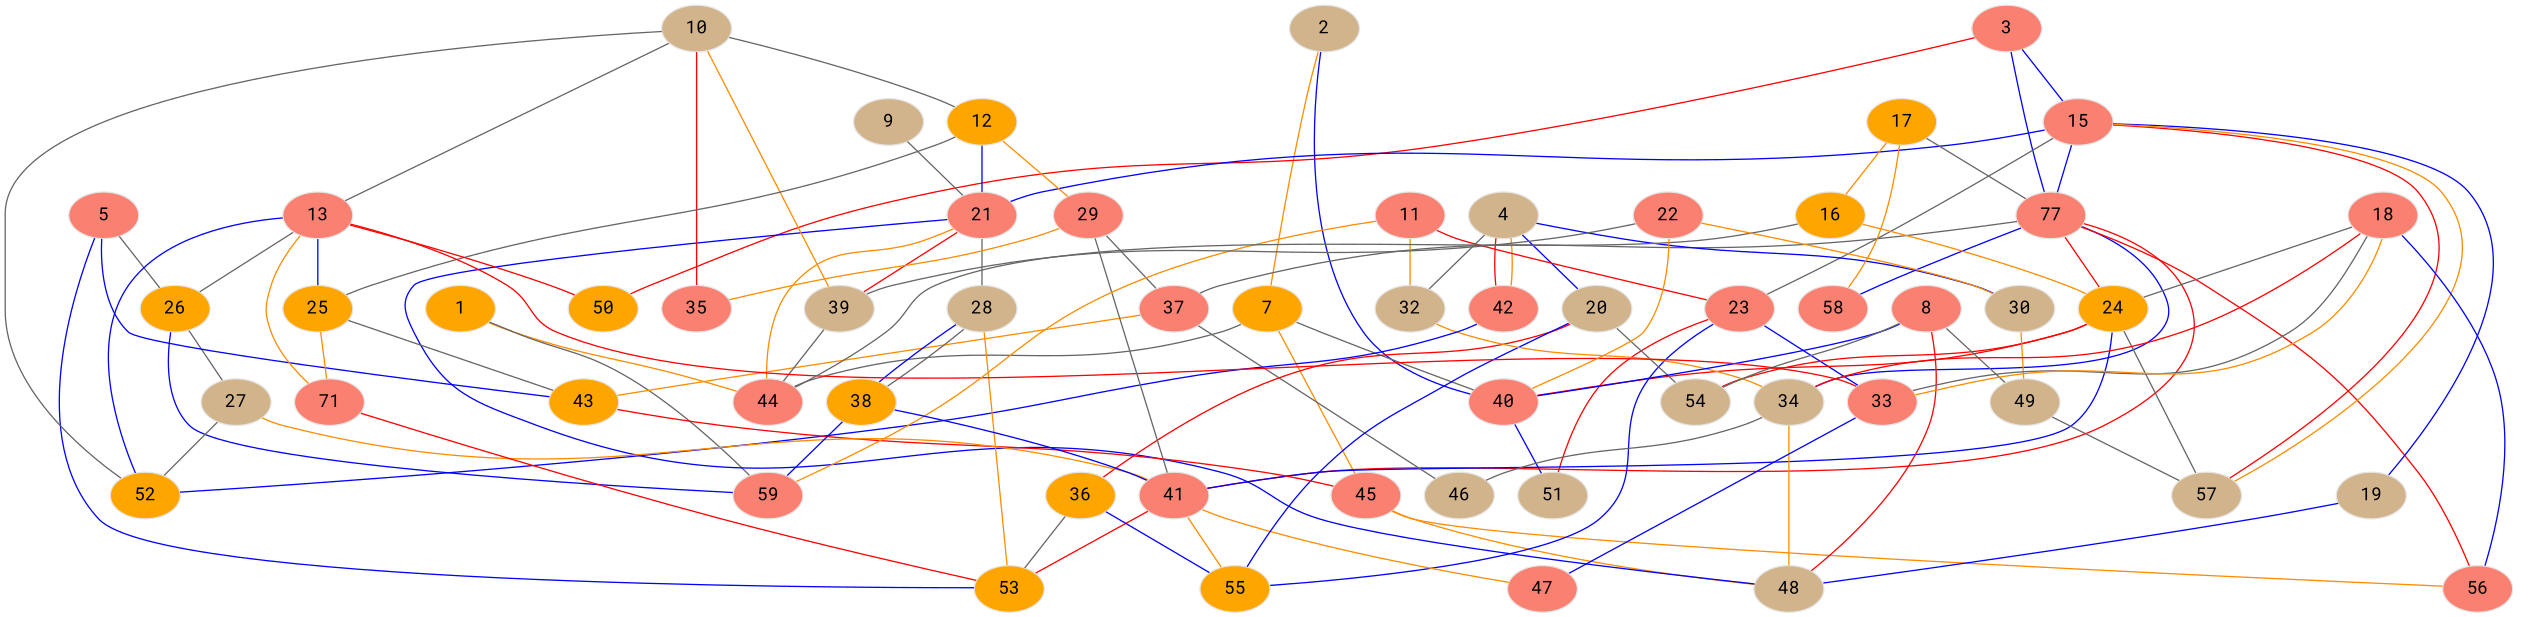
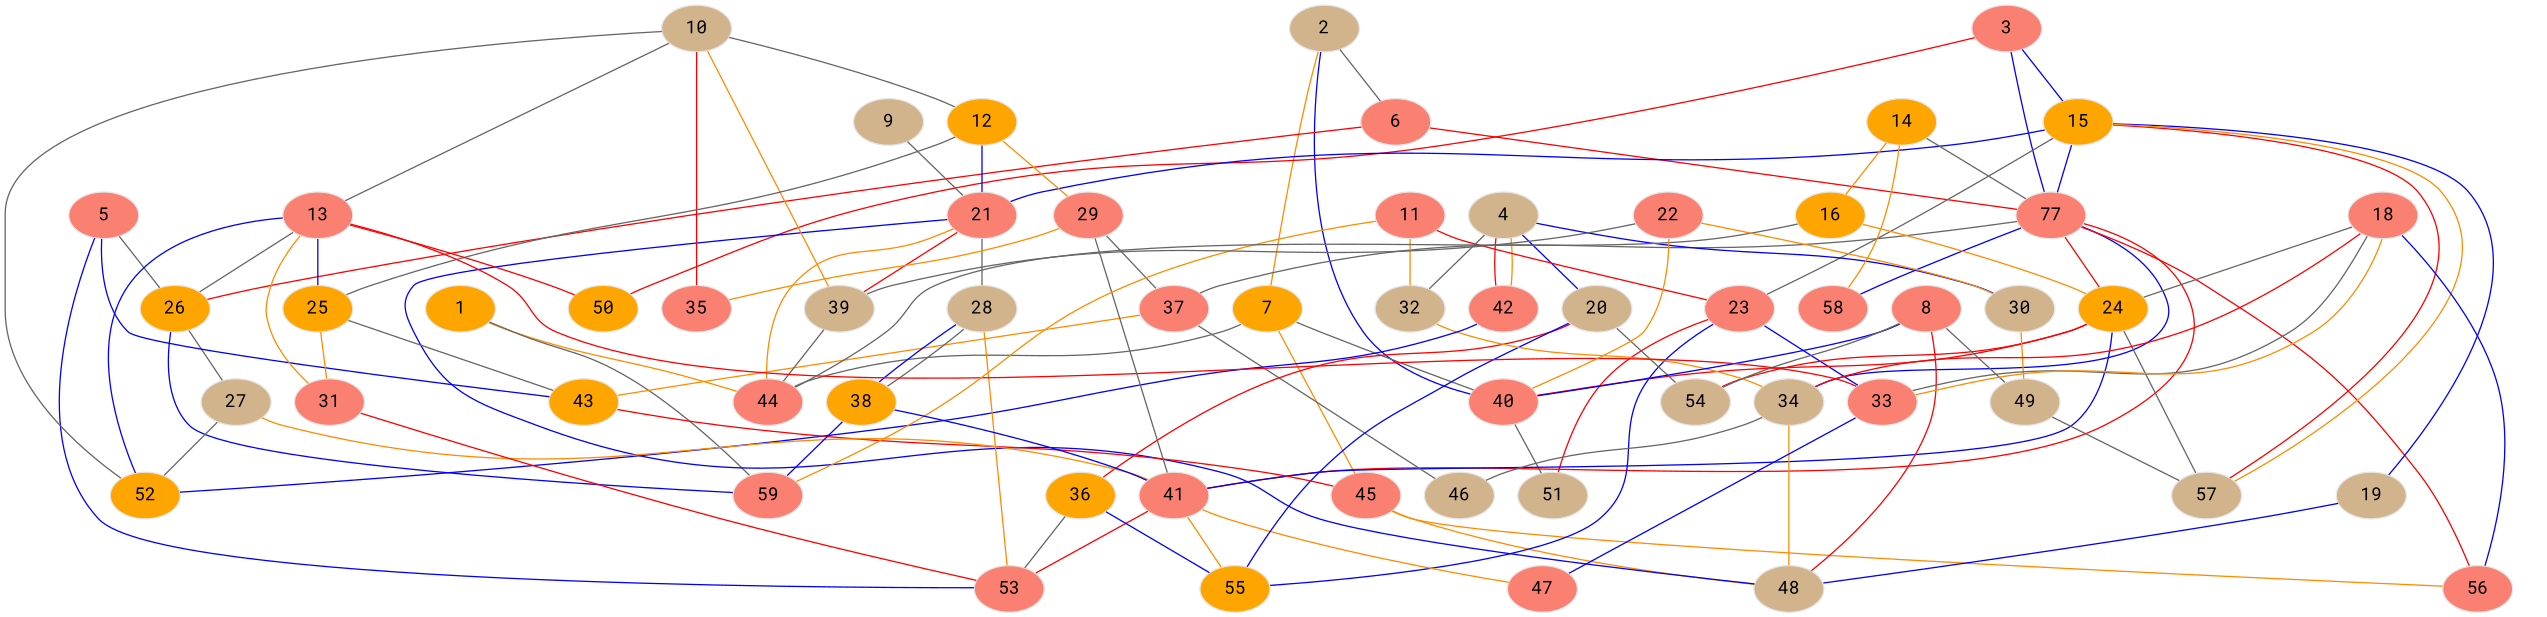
node "6": added
node "17": label "17" -> "14"
node "15": fillcolor salmon -> orange
node "71": label "71" -> "31"
edge "40" -- "51": color blue -> gray40
node "53": fillcolor orange -> salmon
